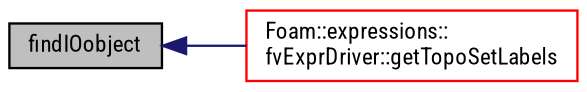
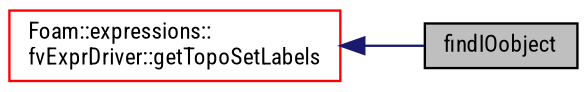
edge "Foam::expressions:: fvExprDriver::getTopoSetLabels" -> "findIOobject": reversed
